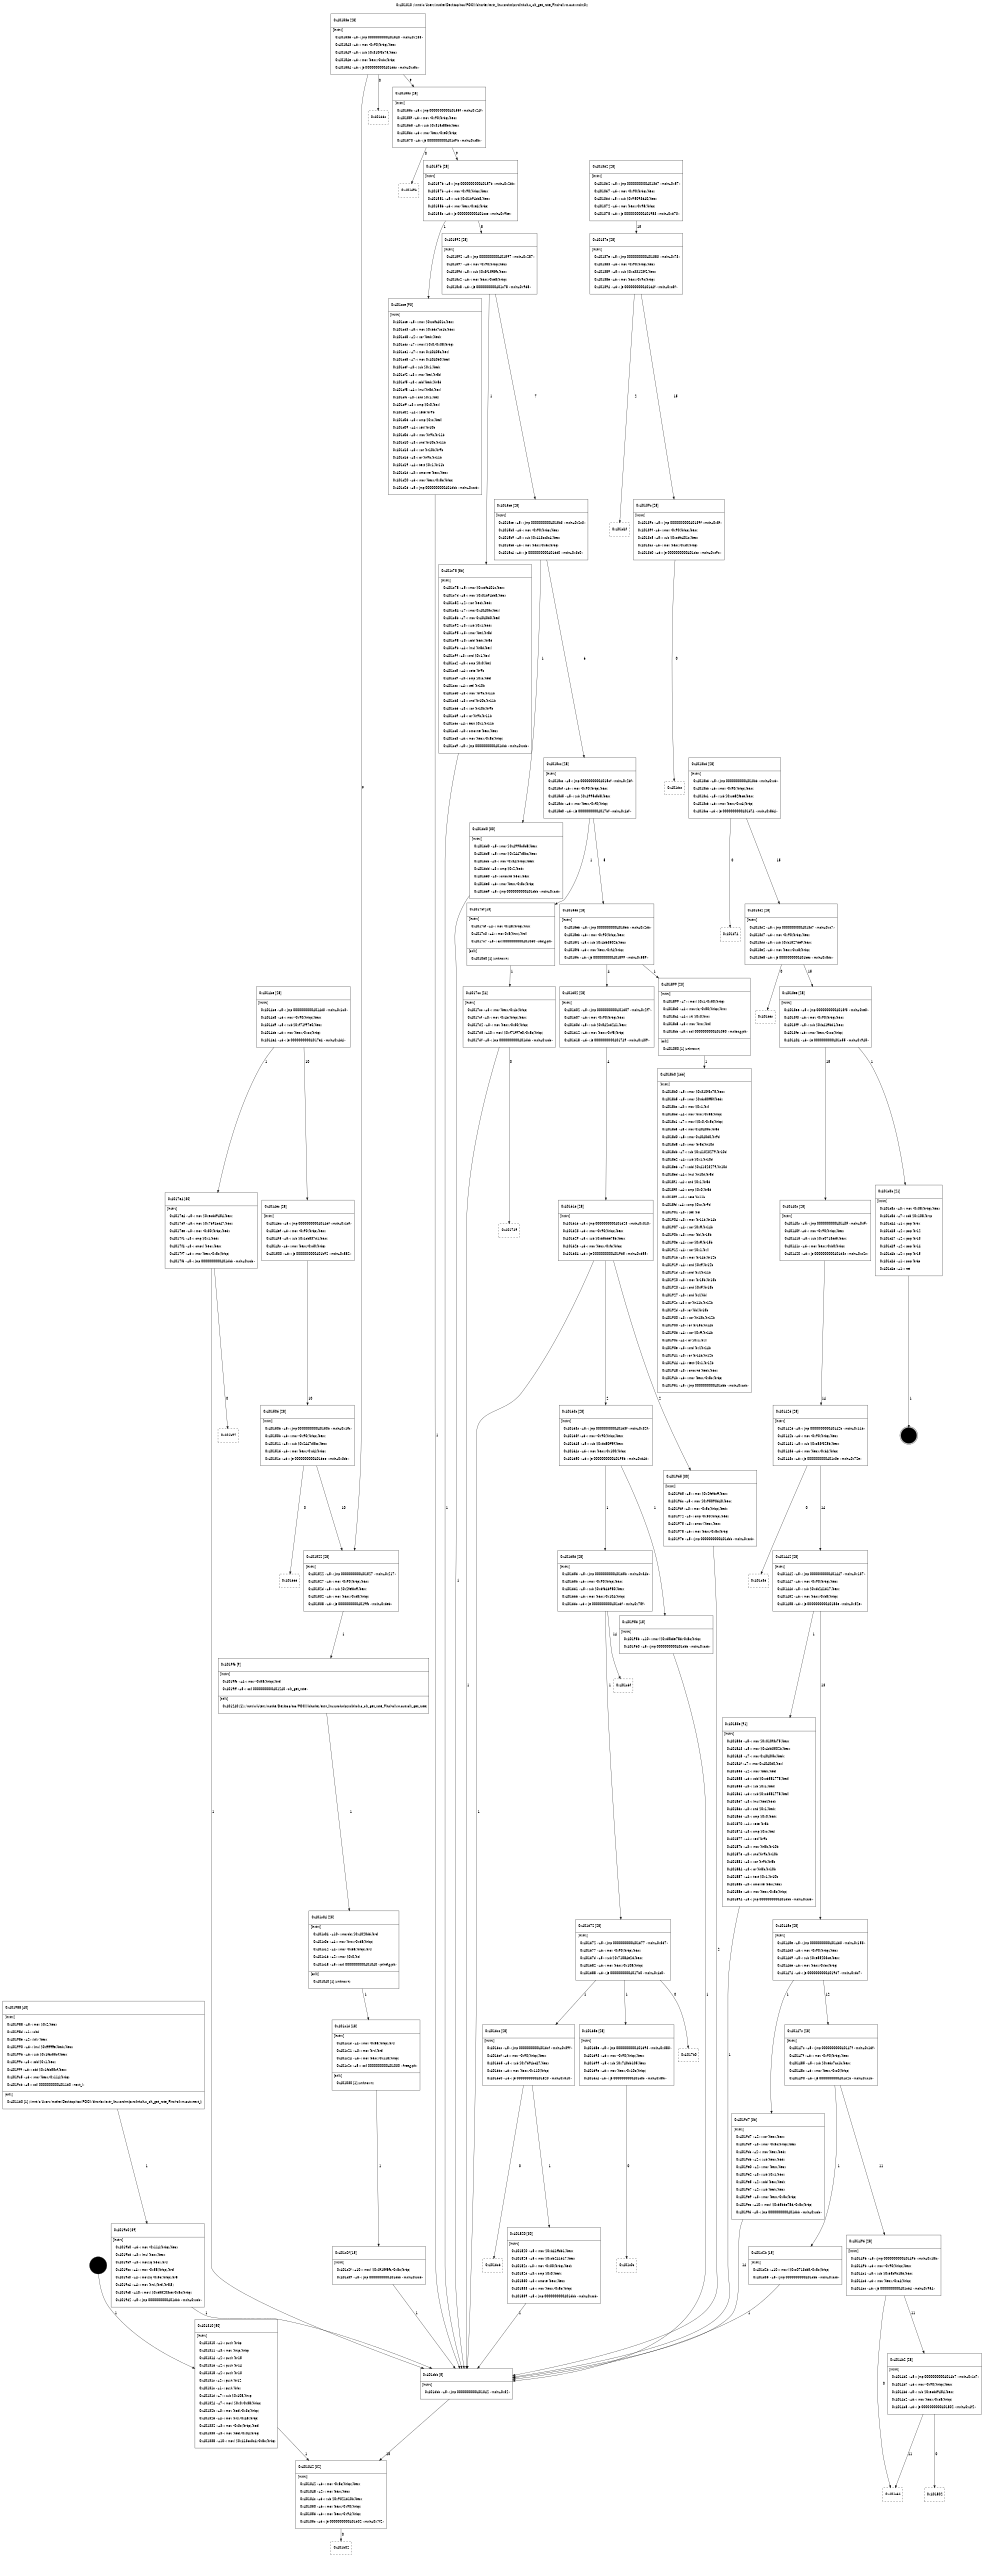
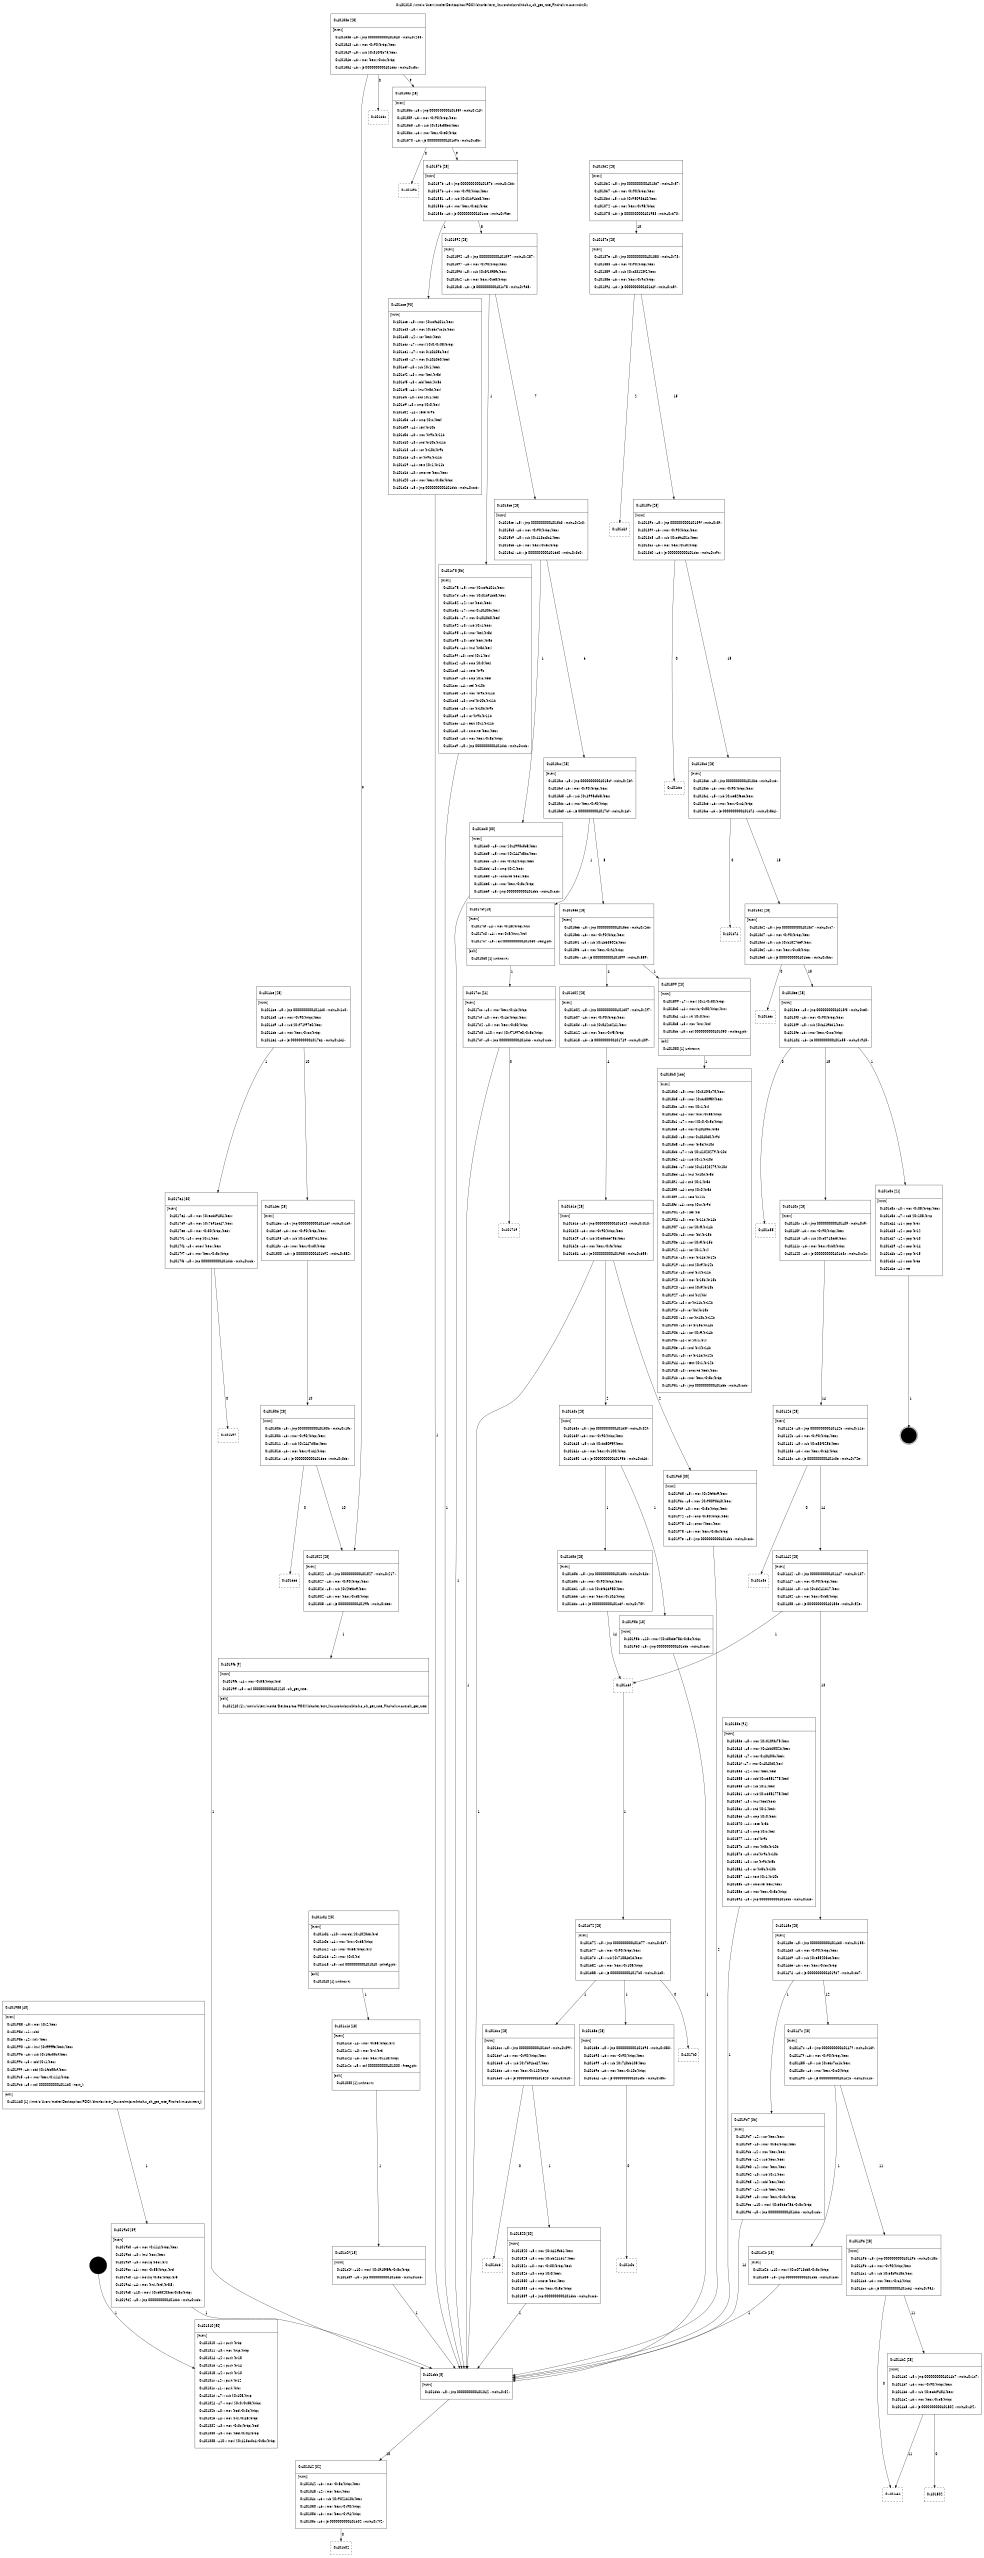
edge "0x40139a [28]" -> "0x4013b6 [28]": added, label "15"
node "0x401c55": added
edge "0x401442 [28]" -> "0x40183e [91]": now "0x401442 [28]" -> "0x401a6f"
edge "0x401656 [28]" -> "0x401672 [28]": now "0x401a6f" -> "0x401672 [28]"
edge "0x4019fb [9]" -> "0x401a04 [25]": removed, label "1"
edge "0x401310 [50]" -> "0x401342 [32]": removed, label "1"
